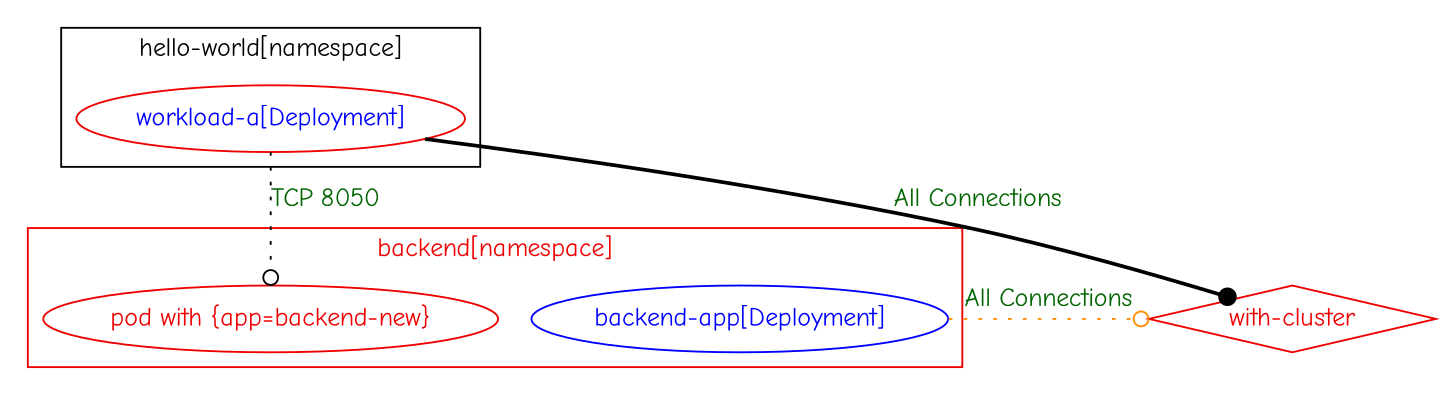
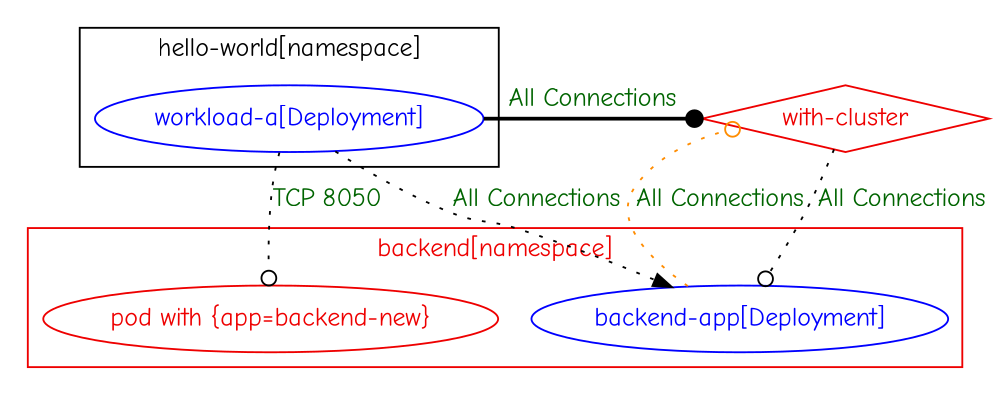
node "workload-a[Deployment]": color red2 -> blue
edge "with-cluster" -> "backend-app[Deployment]": added, label "All Connections"
edge "workload-a[Deployment]" -> "backend-app[Deployment]": added, label "All Connections"
